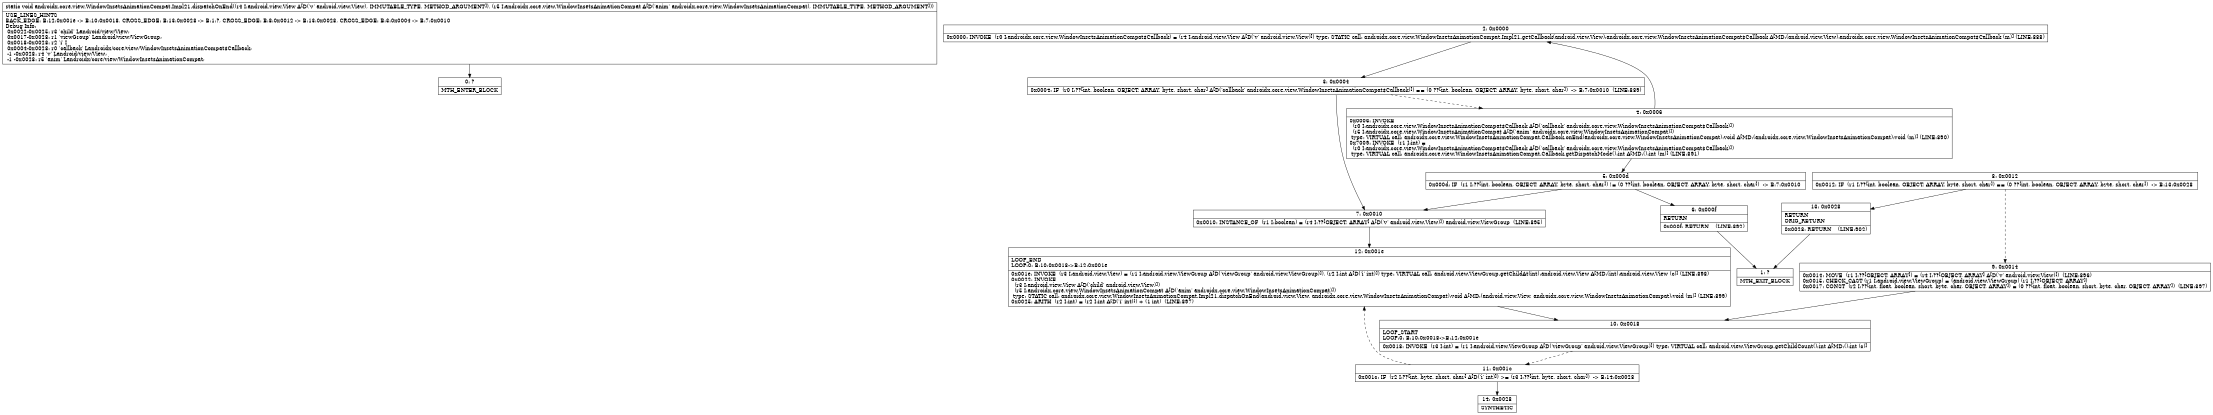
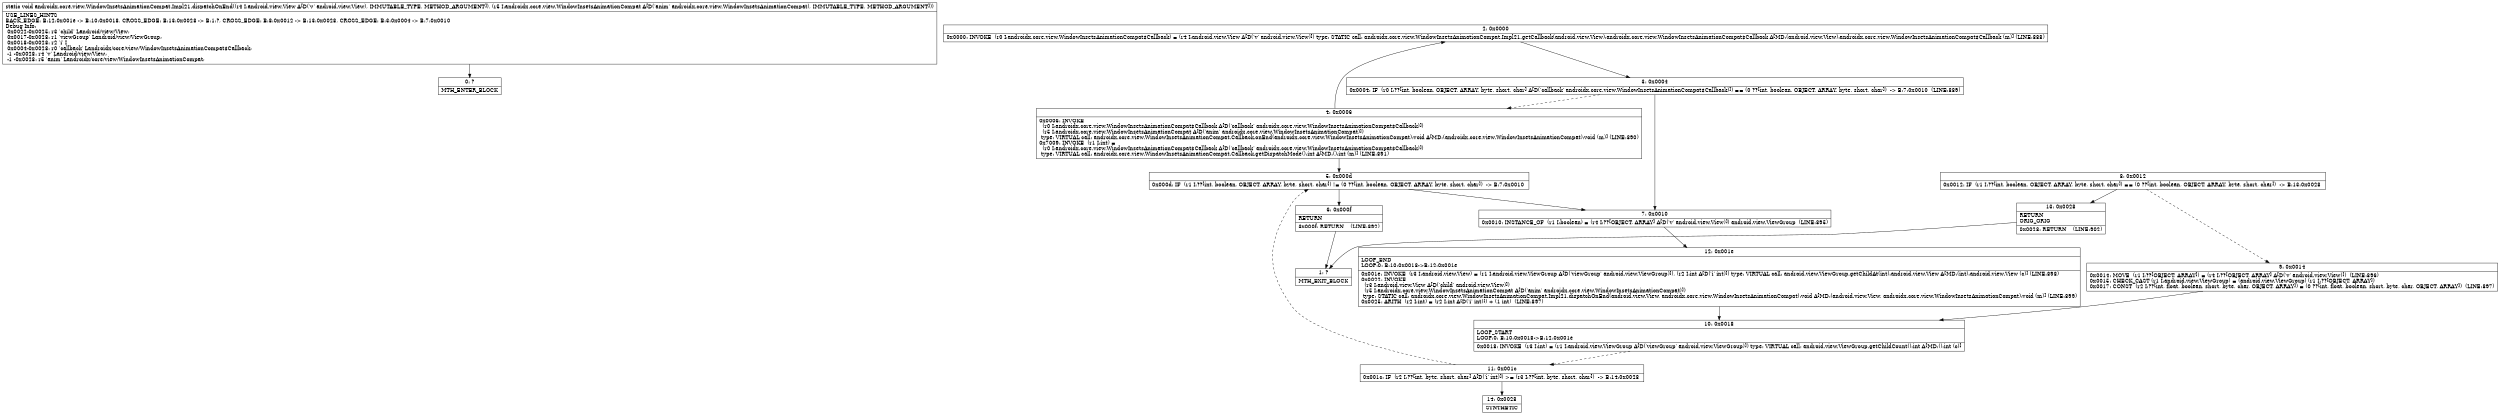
node "13: 0x0028": text "ORIG_RETURN" -> "ORIG_ORIG"
node "6: 0x000f": text "0x000f: RETURN    (LINE:892)" -> "3x000f: RETURN    (LINE:892)"
edge "11: 0x001c" -> "12: 0x001e": now "11: 0x001c" -> "5: 0x000d"
